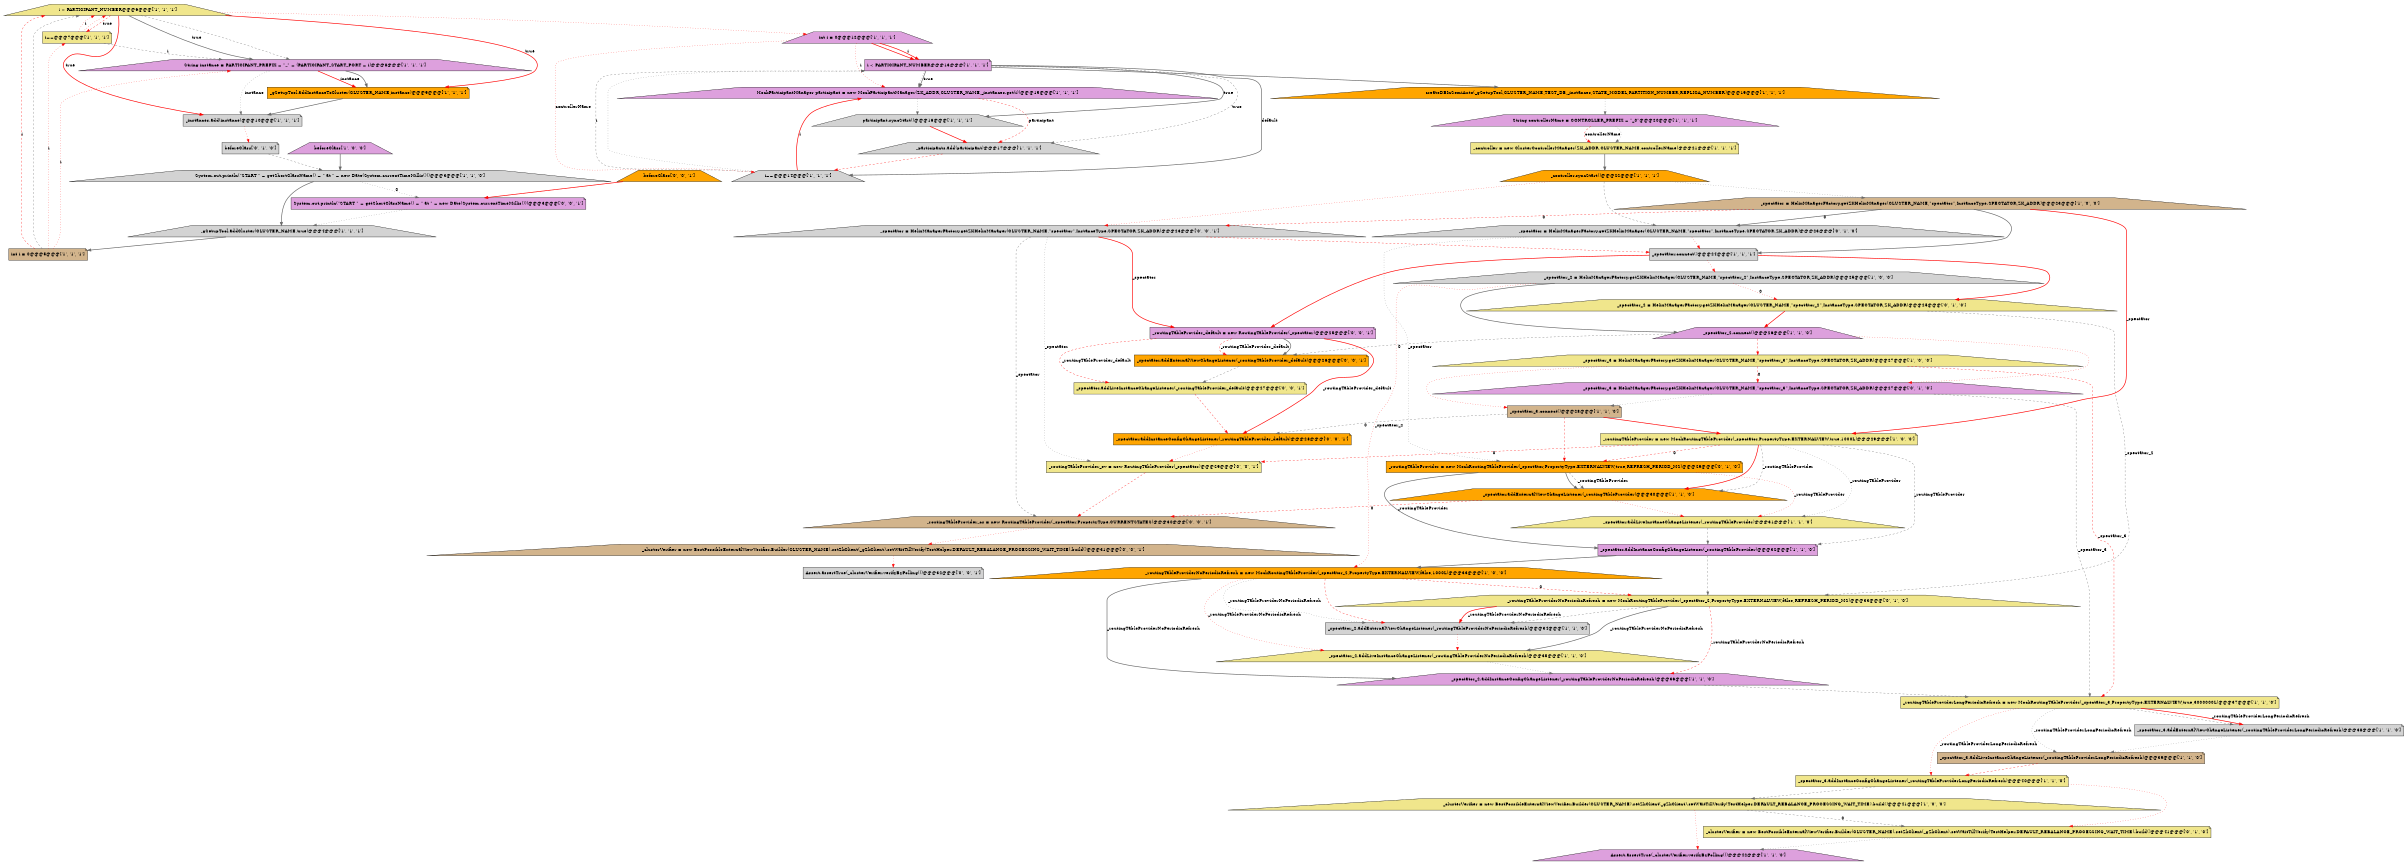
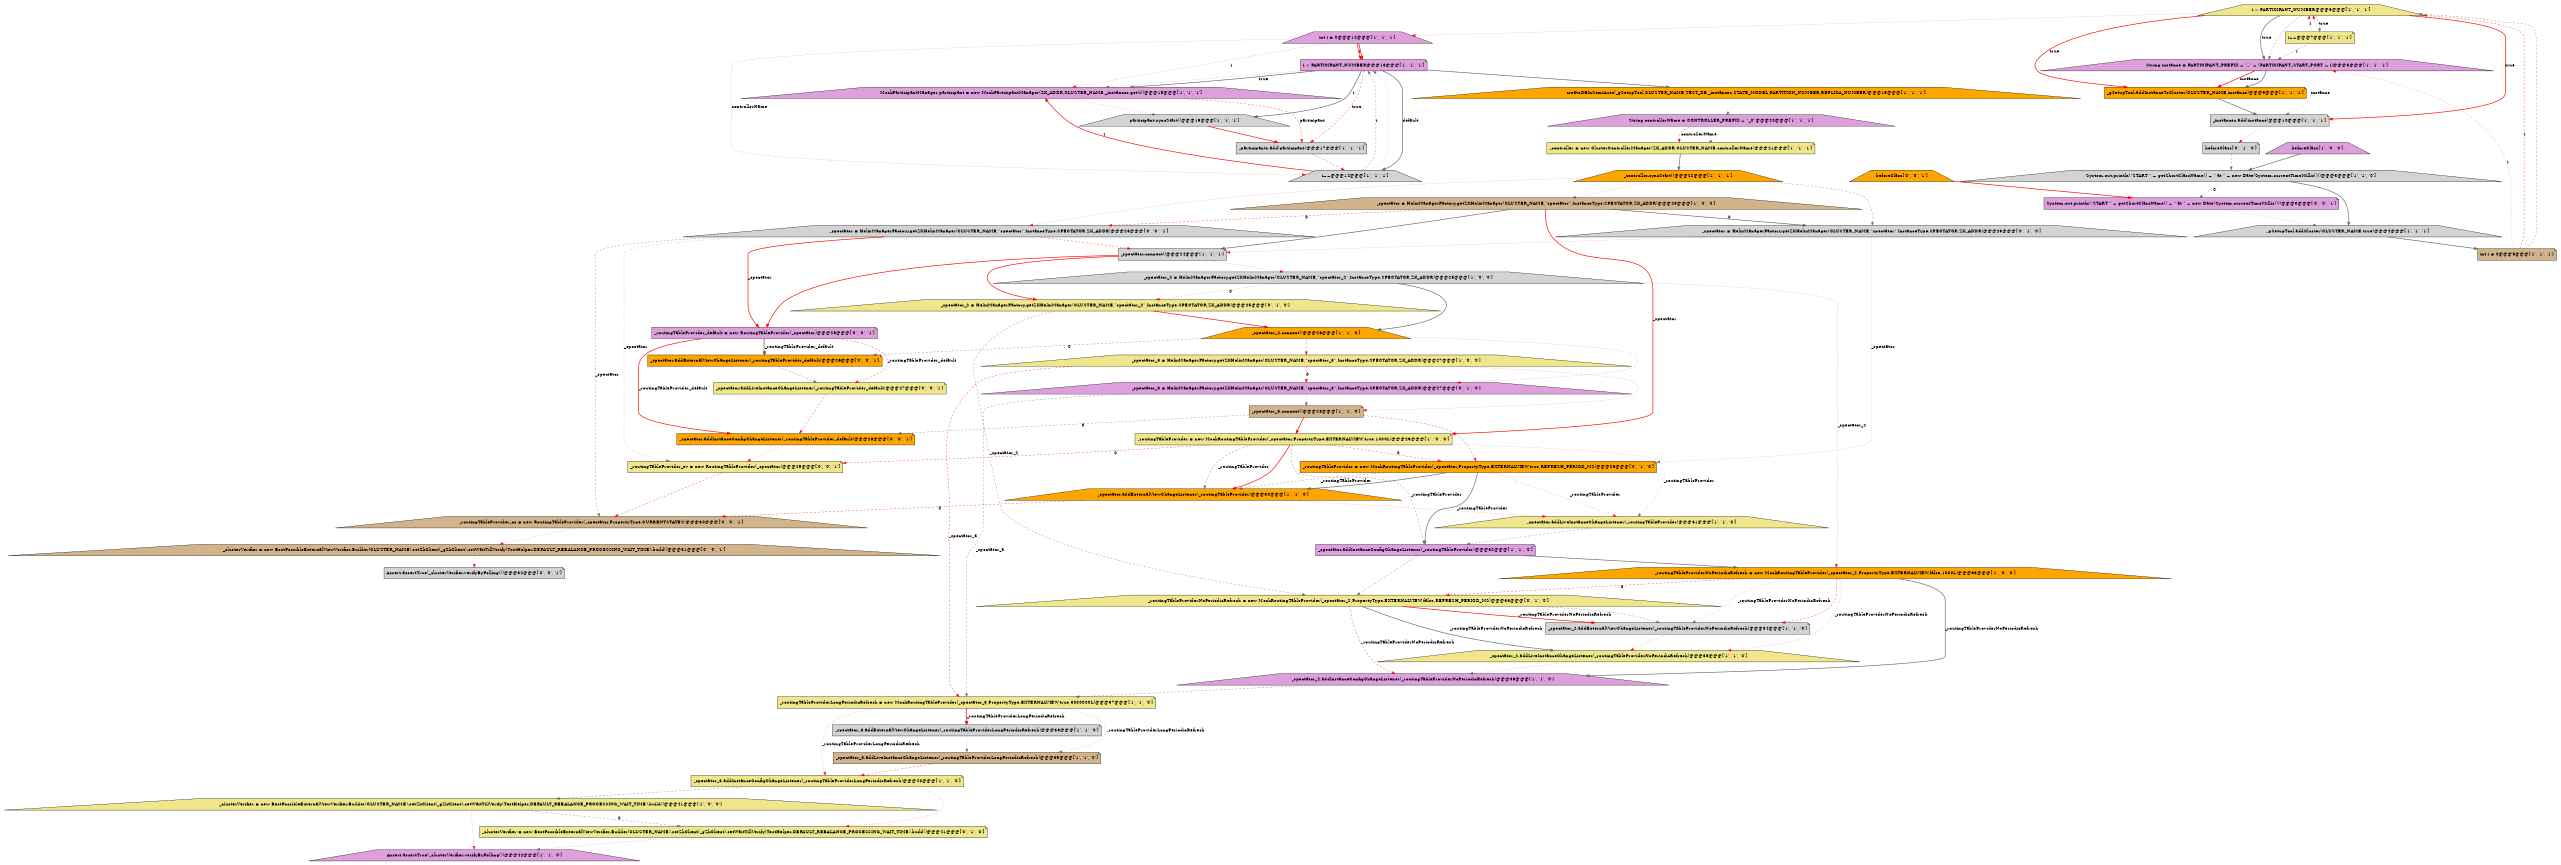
edge "i < PARTICIPANT_NUMBER@@@6@@@['1', '1', '1']" -> "i++@@@7@@@['1', '1', '1']": color red -> gray40
edge "i < PARTICIPANT_NUMBER@@@13@@@['1', '1', '1']" -> "_participants.add(participant)@@@17@@@['1', '1', '1']": color gray40 -> red
edge "i < PARTICIPANT_NUMBER@@@13@@@['1', '1', '1']" -> "participant.syncStart()@@@16@@@['1', '1', '1']": label "true" -> "i"
edge "int i = 0@@@5@@@['1', '1', '1']" -> "i++@@@7@@@['1', '1', '1']": removed, label "i"
node "_participants.add(participant)@@@17@@@['1', '1', '1']": shape trapezium -> note
node "_spectator_2.connect()@@@26@@@['1', '1', '0']": fillcolor plum -> orange
